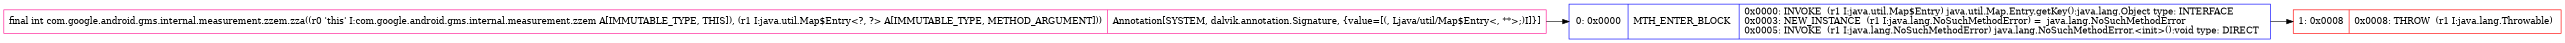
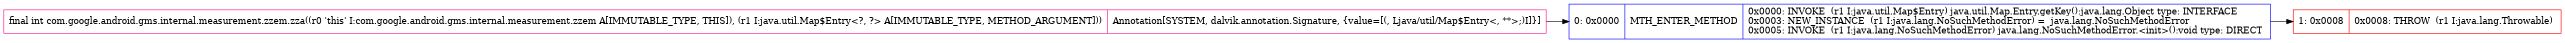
node "0: 0x0000": text "MTH_ENTER_BLOCK" -> "MTH_ENTER_METHOD"
